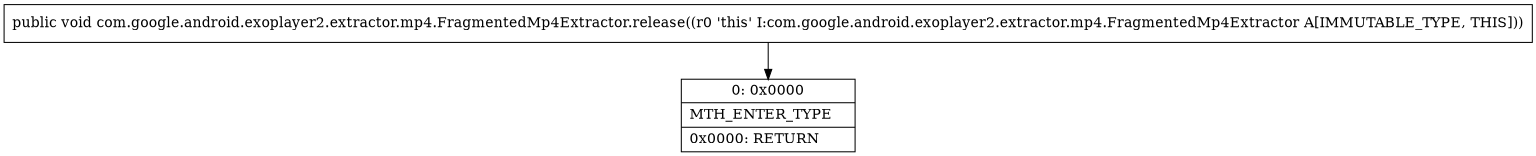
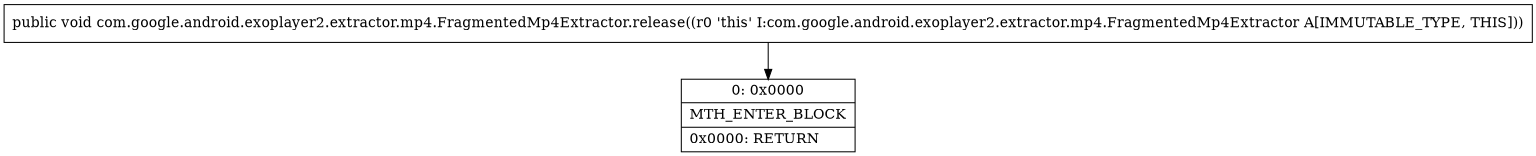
node "0: 0x0000": text "MTH_ENTER_TYPE" -> "MTH_ENTER_BLOCK"
